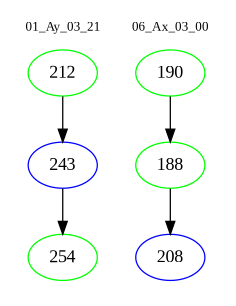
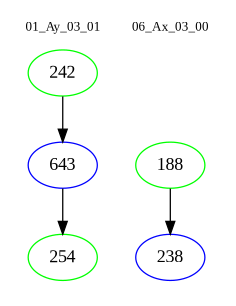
cluster "01_Ay_03_21": label "01_Ay_03_21" -> "01_Ay_03_01"
node "212": label "212" -> "242"
node "190": removed
node "243": label "243" -> "643"
node "208": label "208" -> "238"
